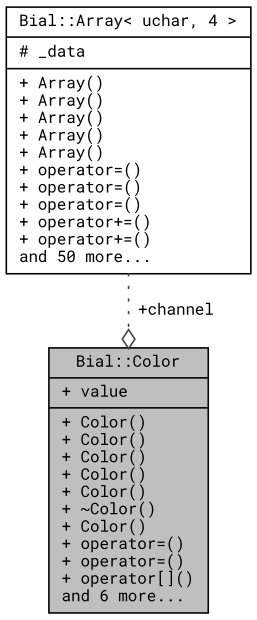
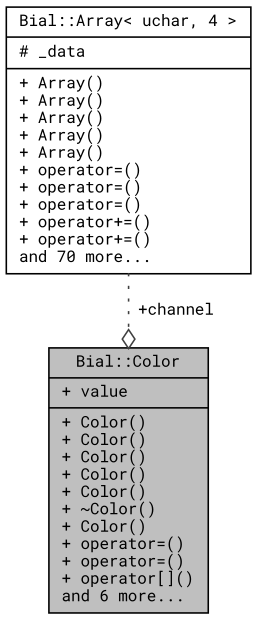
node "Bial::Array< uchar, 4 >": text "and 50 more..." -> "and 70 more..."
